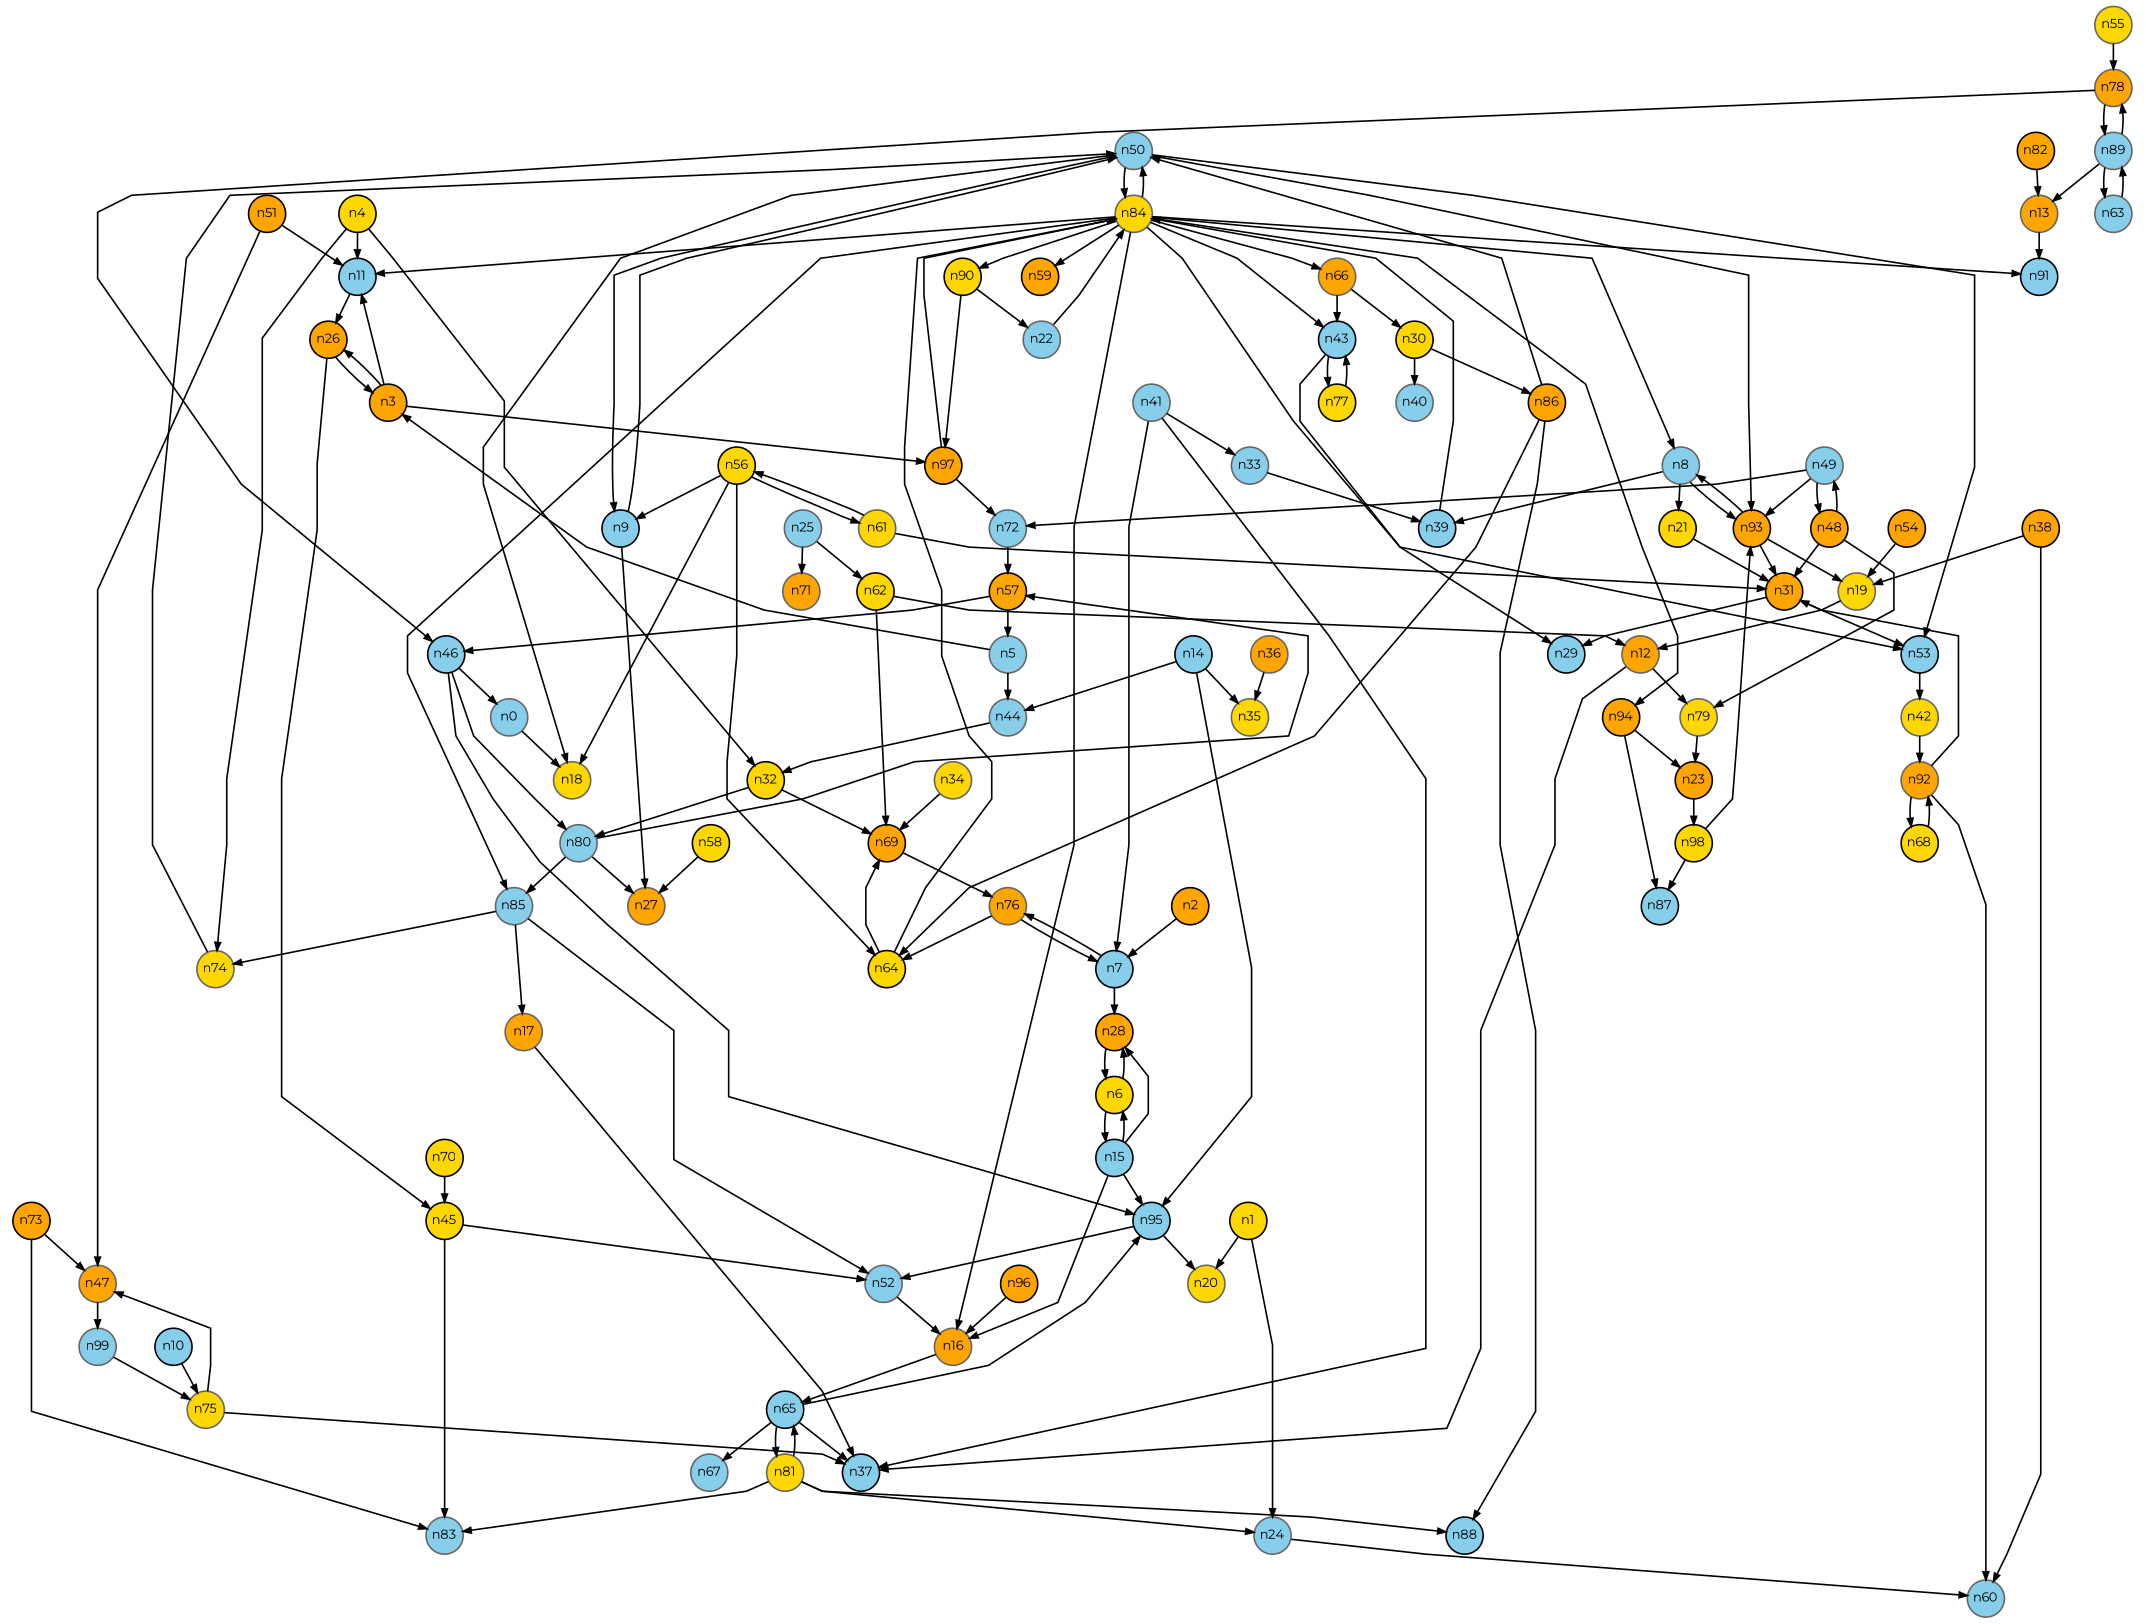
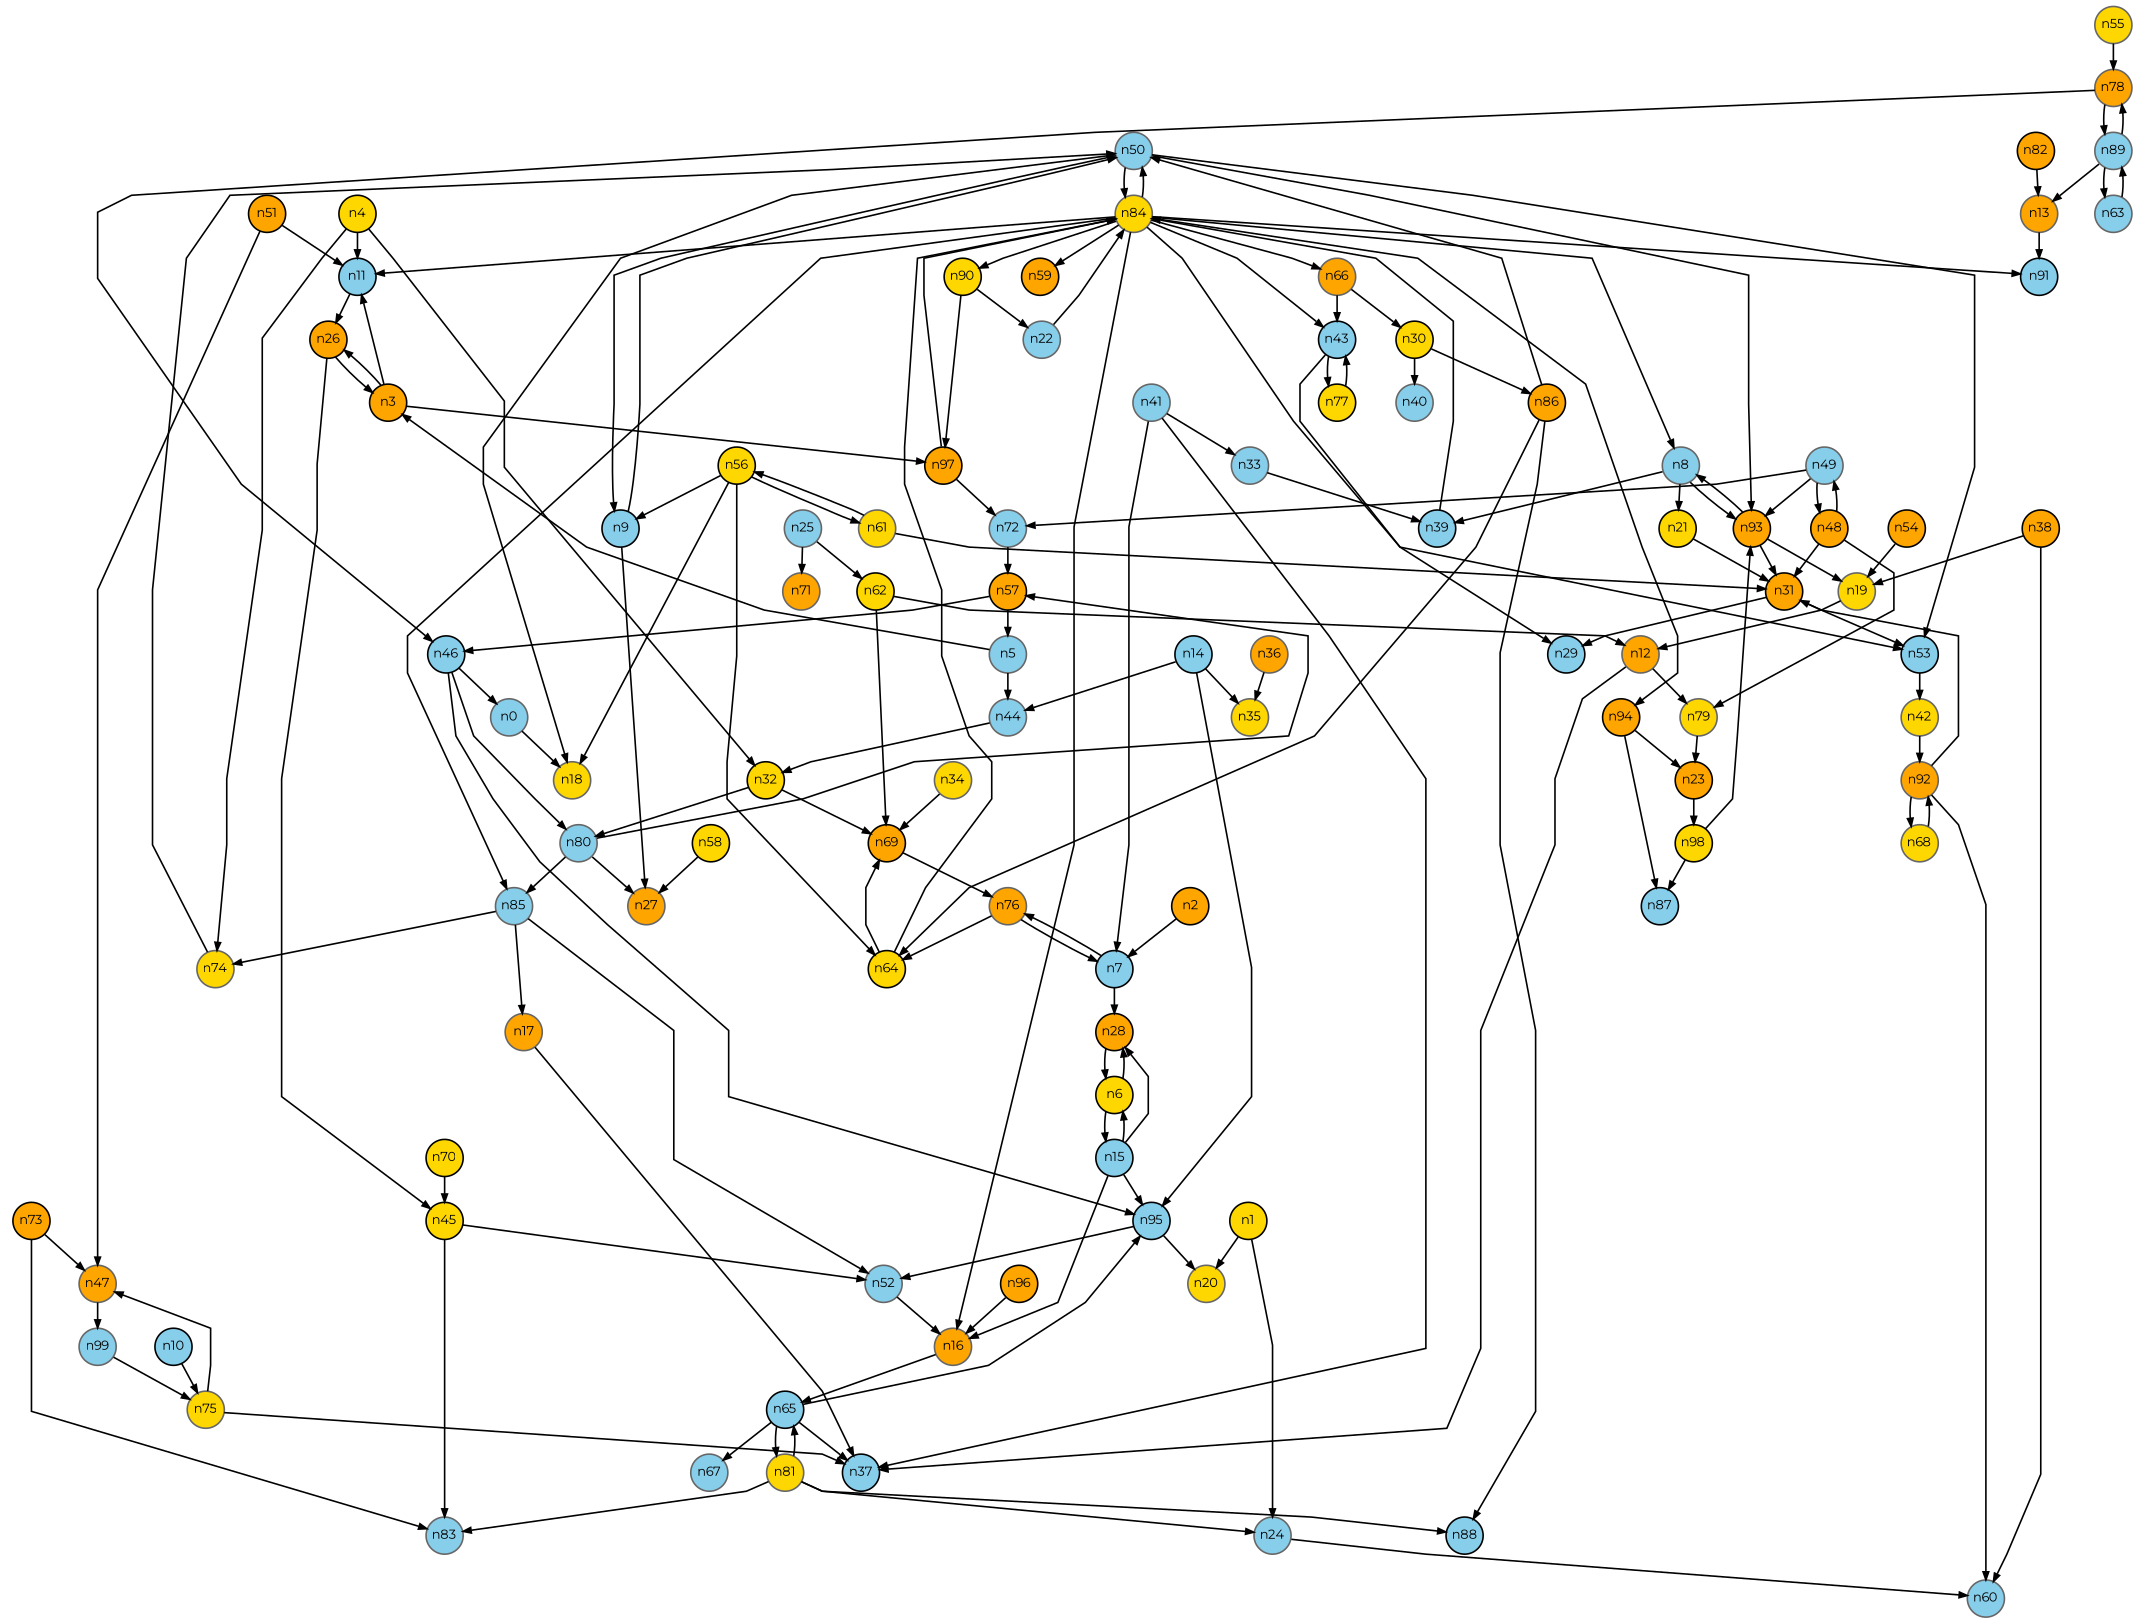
node "n68": color black -> gray40
